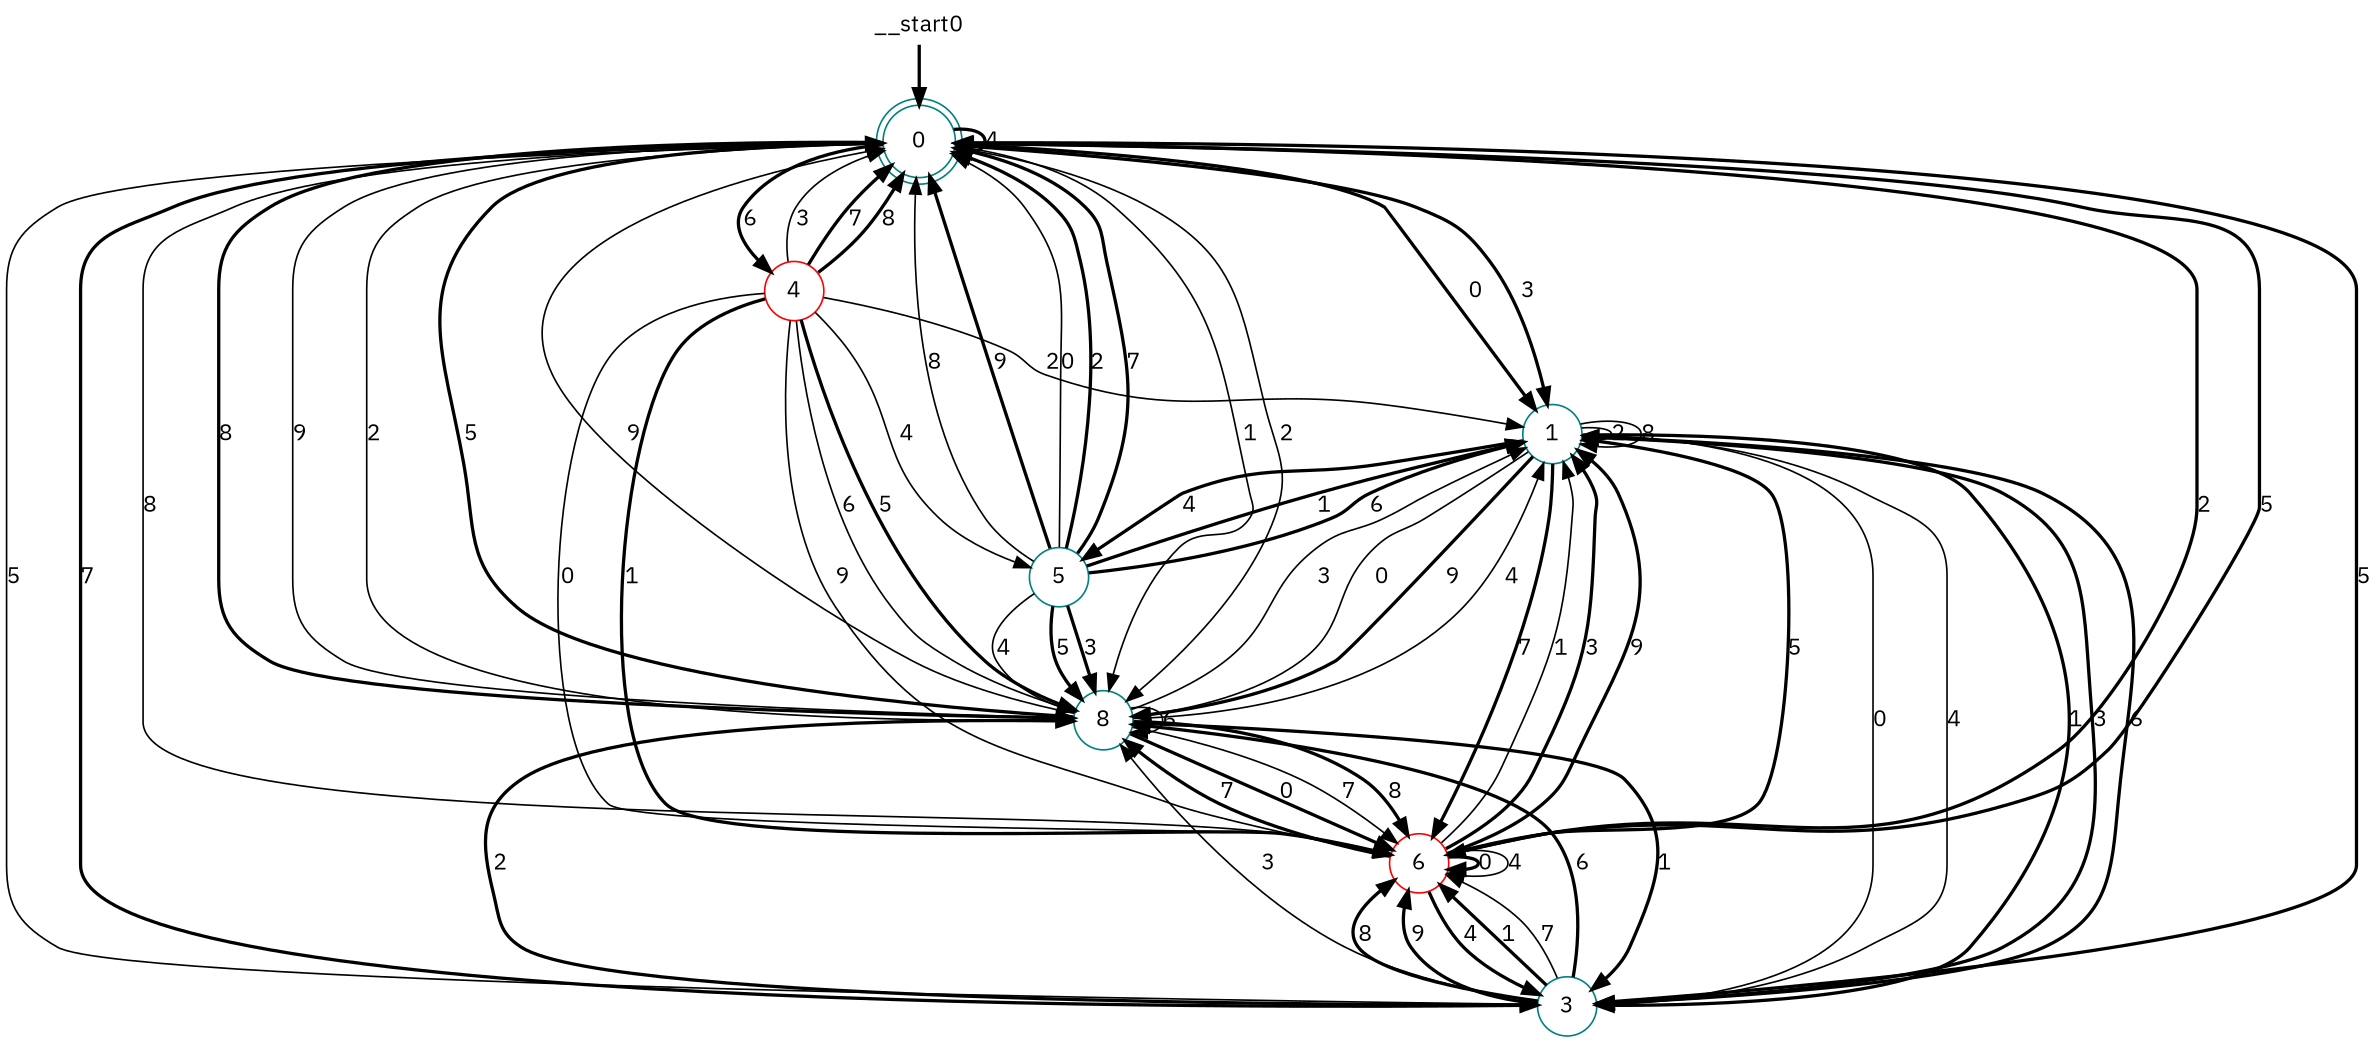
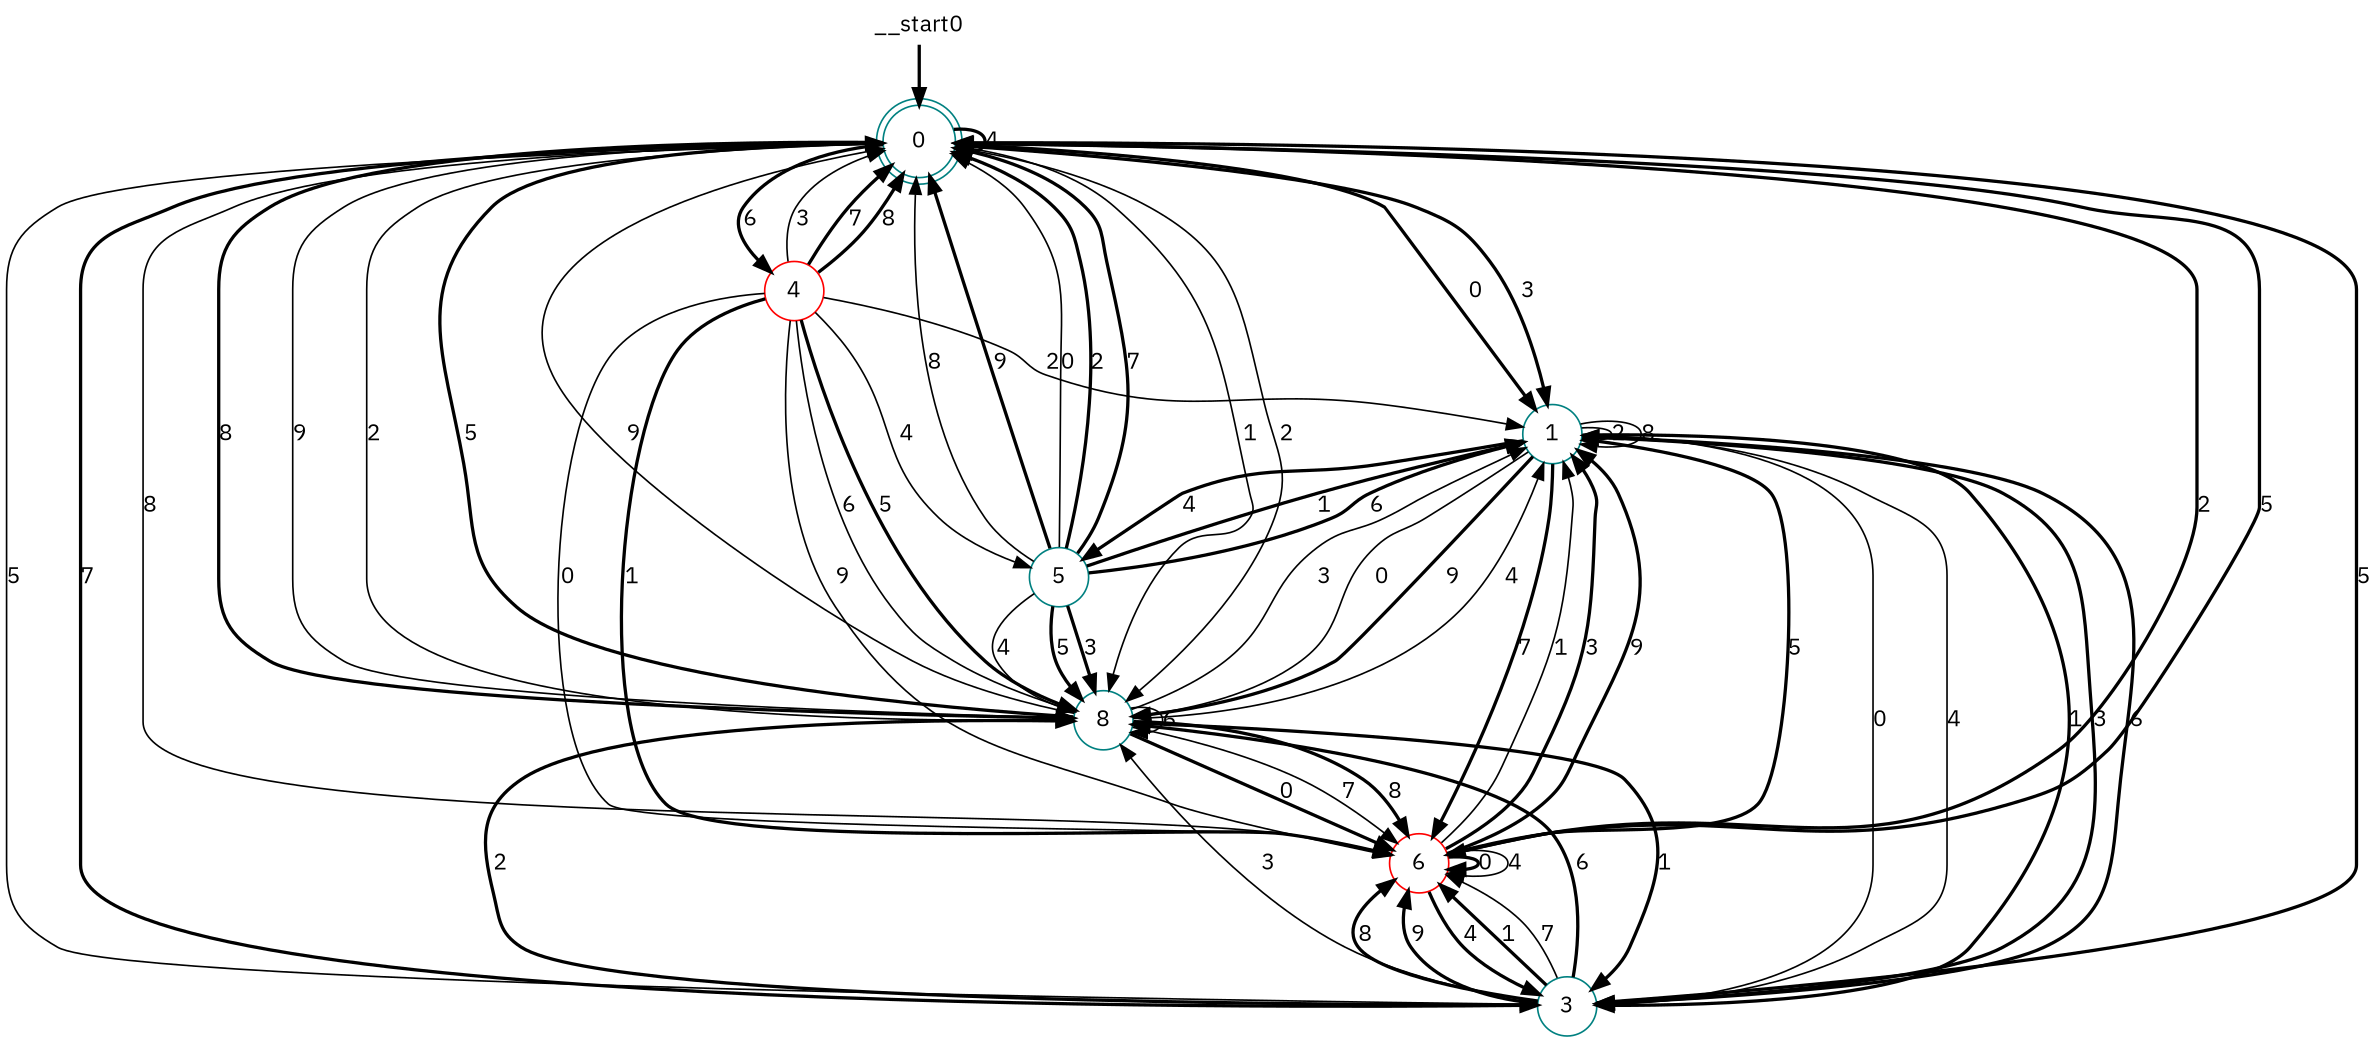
edge "6" -> "8": removed, label "7"
